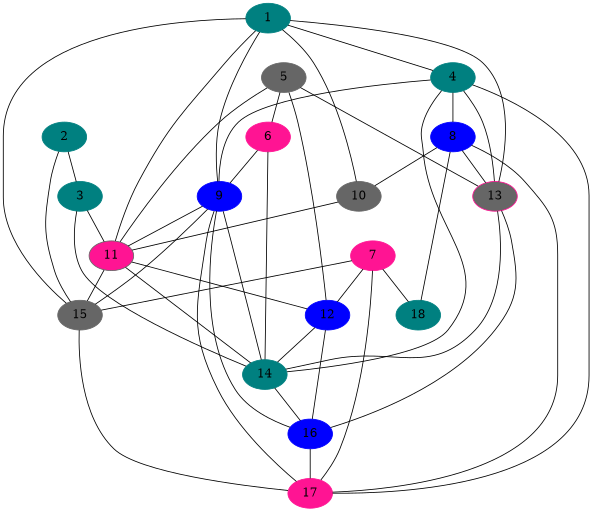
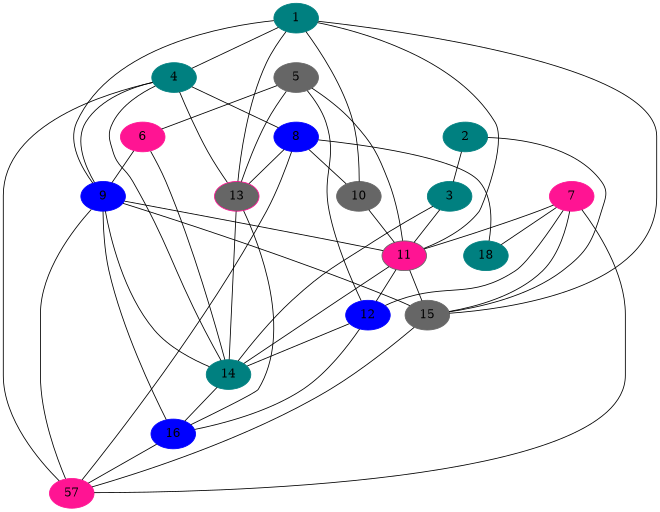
edge "7" -- "11": added
node "17": label "17" -> "57"
